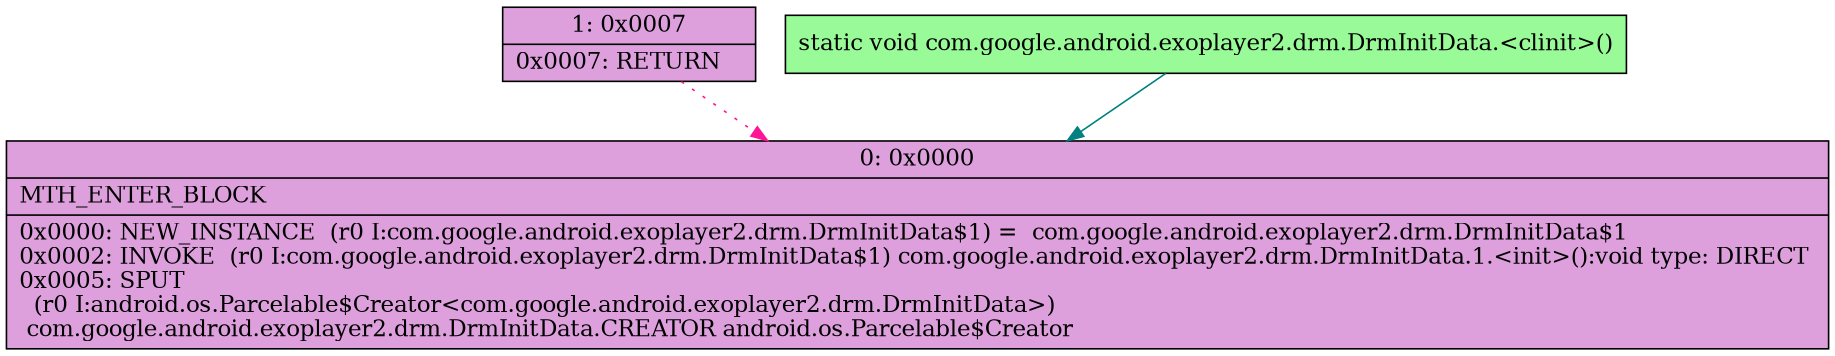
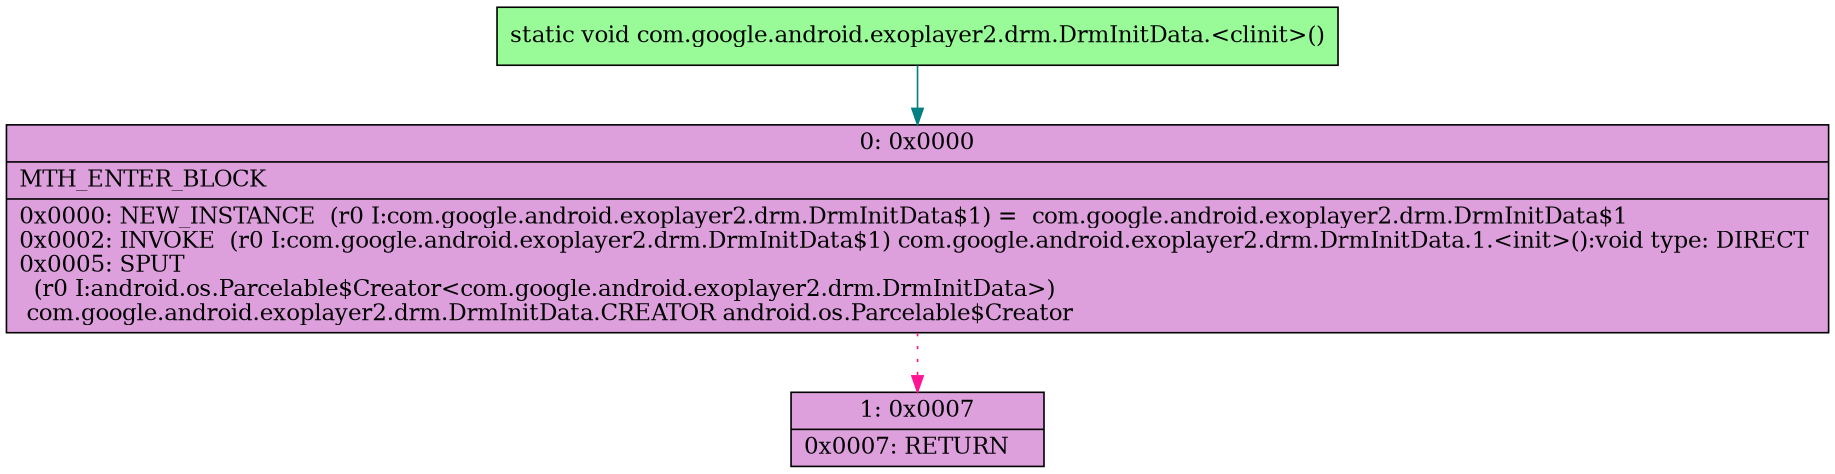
edge "1: 0x0007" -> "0: 0x0000": reversed
